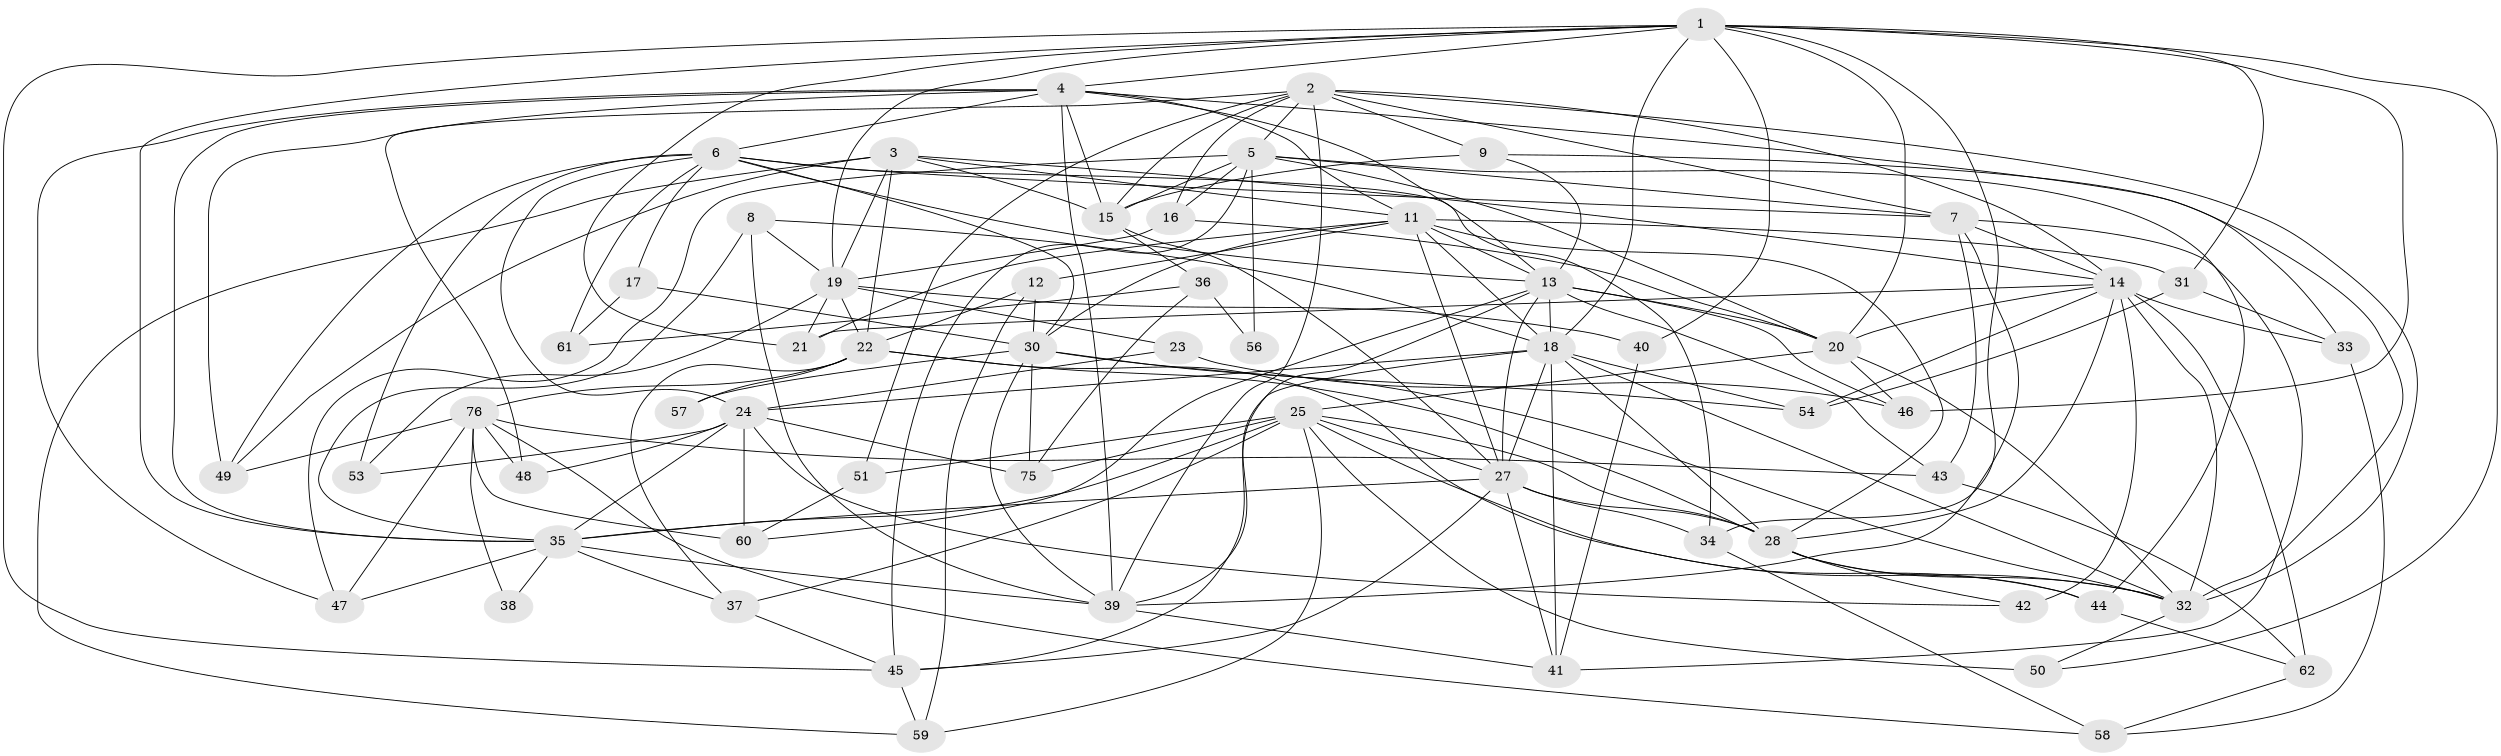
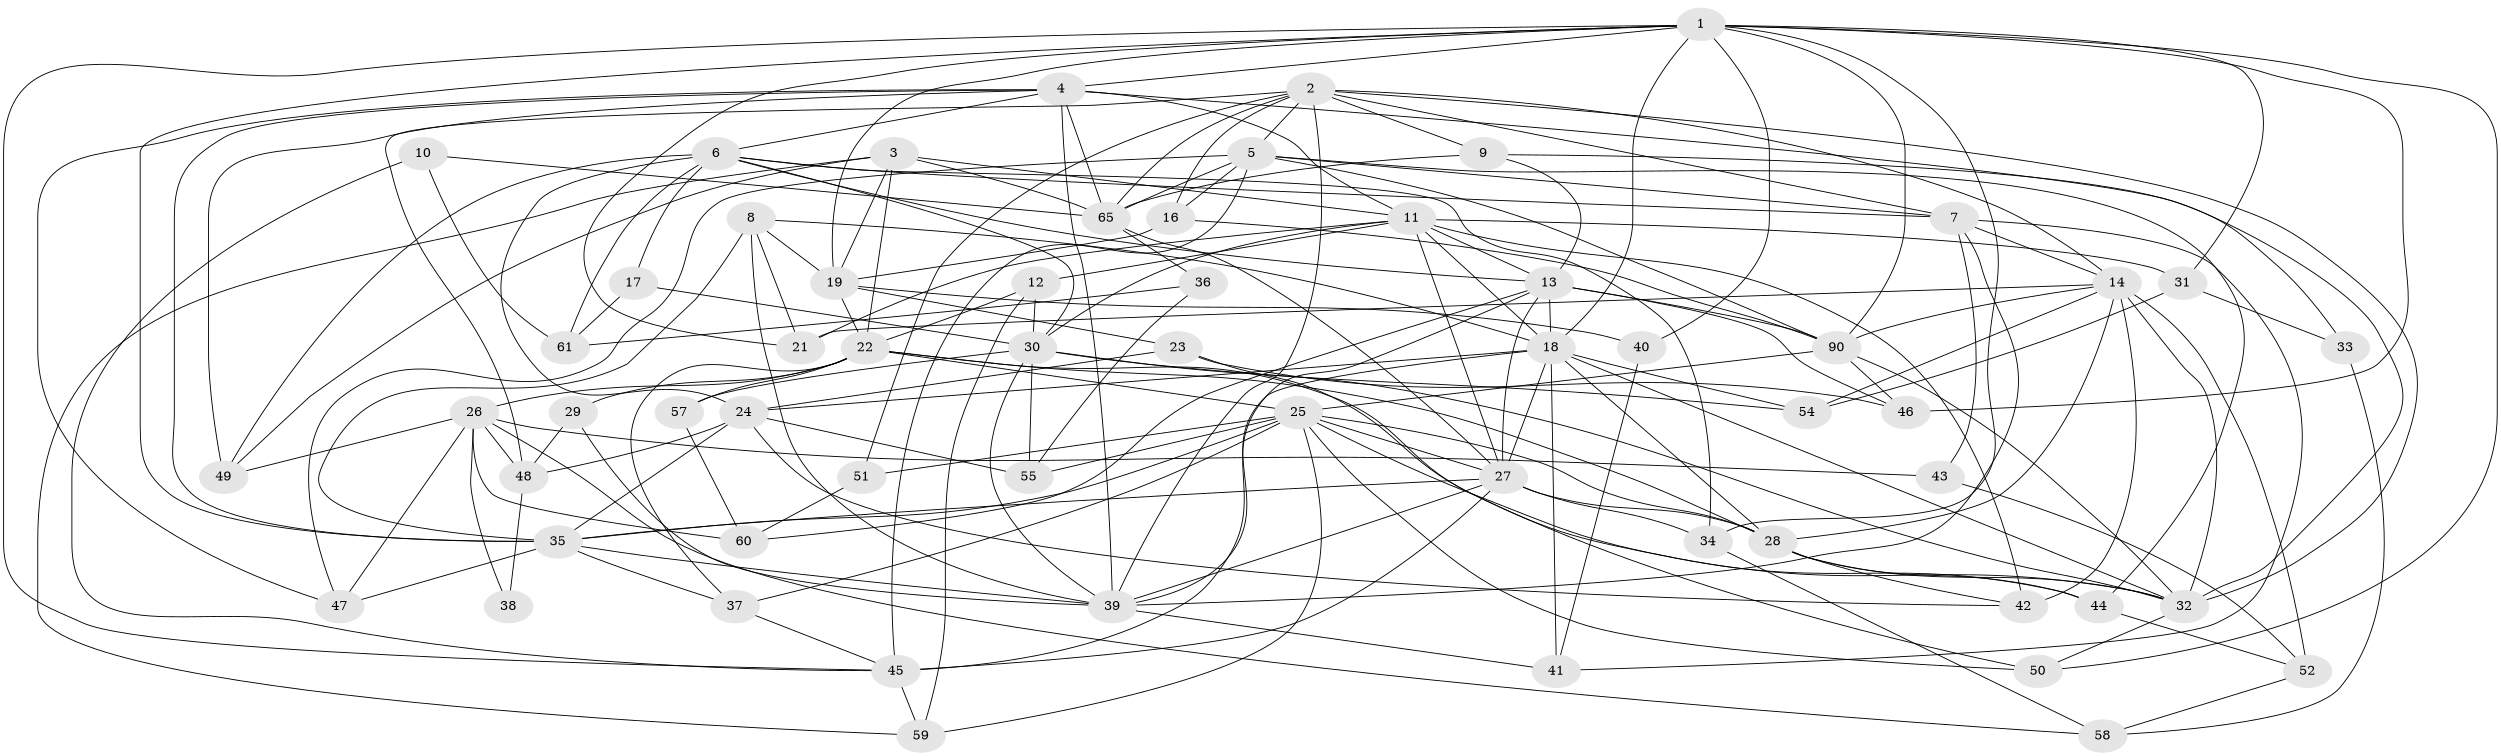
edge "4" -- "13": removed
node "10": added
edge "3" -- "14": removed
node "15": label "15" -> "65"
edge "11" -- "28": now "11" -- "42"
edge "19" -- "21": now "8" -- "21"
edge "14" -- "33": removed
node "56": removed
node "20": label "20" -> "90"
edge "13" -- "43": removed
edge "22" -- "25": added
node "76": label "76" -> "26"
node "29": added
node "53": removed
edge "24" -- "60": now "57" -- "60"
node "75": label "75" -> "55"
edge "23" -- "50": added
edge "35" -- "38": now "48" -- "38"
edge "27" -- "41": now "27" -- "39"
node "62": label "62" -> "52"
